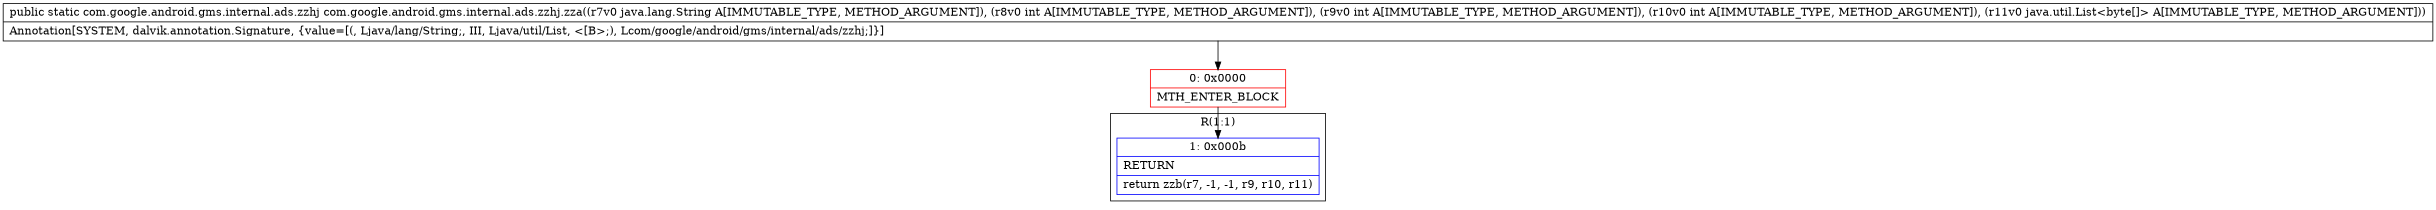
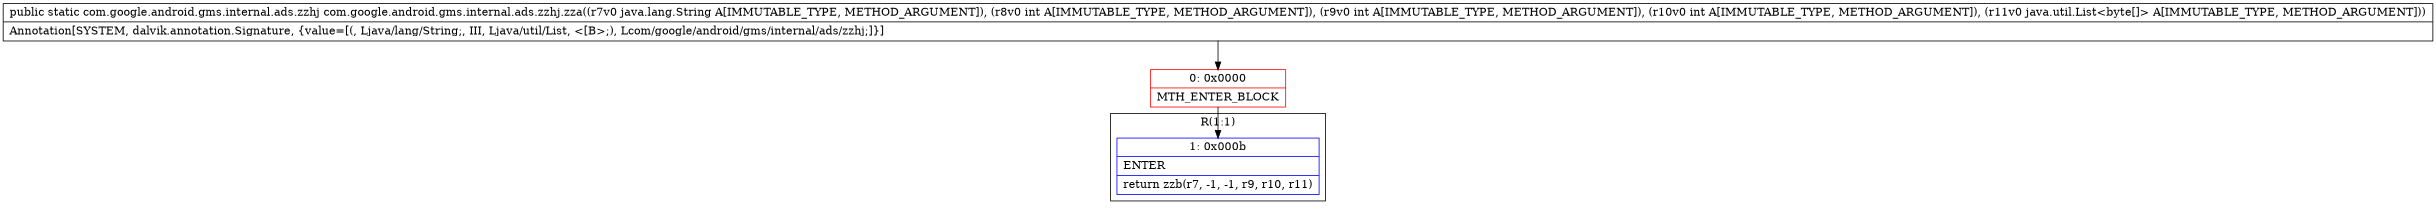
node "1: 0x000b": text "RETURN" -> "ENTER"
